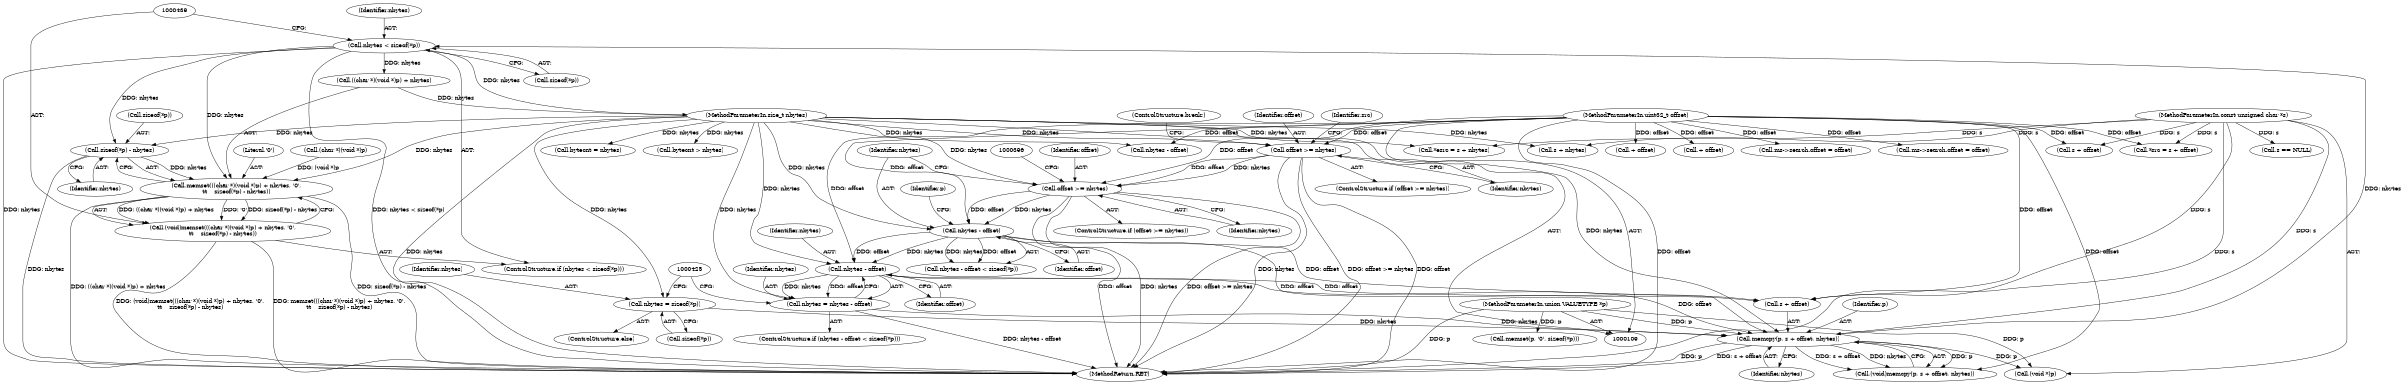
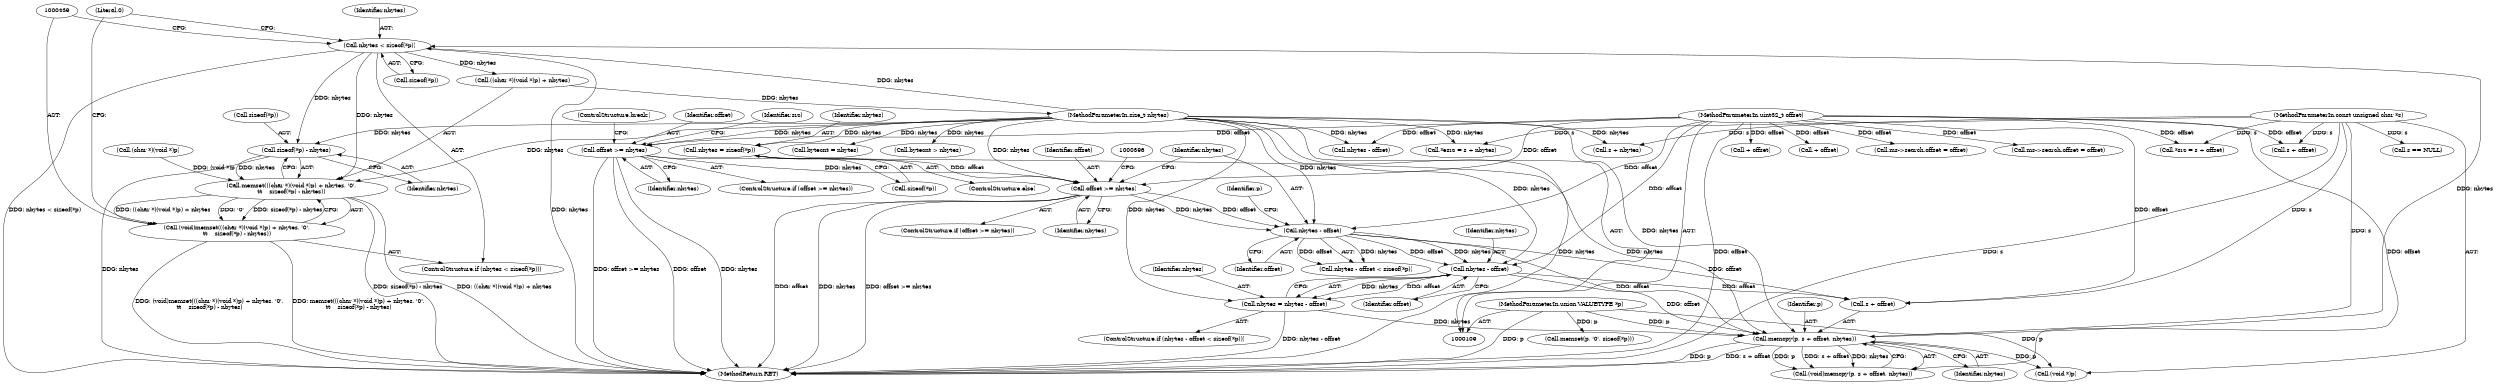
node "(Literal,0)": added
node "(Literal,'0')": removed
node "1000425": removed
